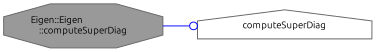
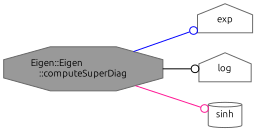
node "computeSuperDiag": label "computeSuperDiag" -> "exp"
node "log": added
node "sinh": added
